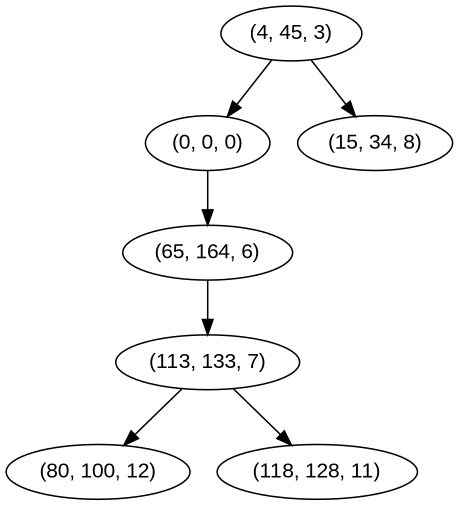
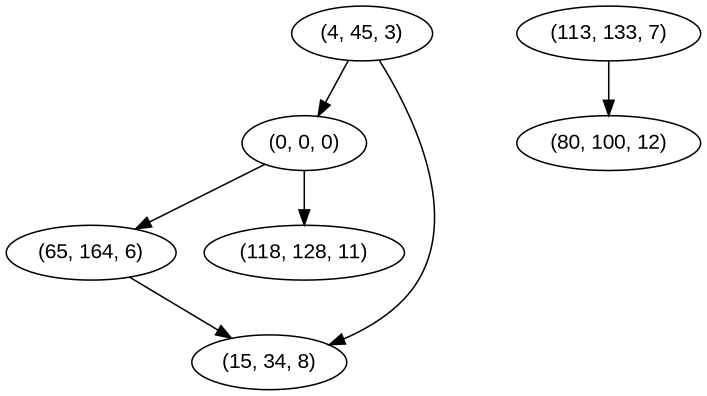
edge "(65, 164, 6)" -> "(113, 133, 7)": now "(65, 164, 6)" -> "(15, 34, 8)"
edge "(113, 133, 7)" -> "(118, 128, 11)": now "(0, 0, 0)" -> "(118, 128, 11)"
